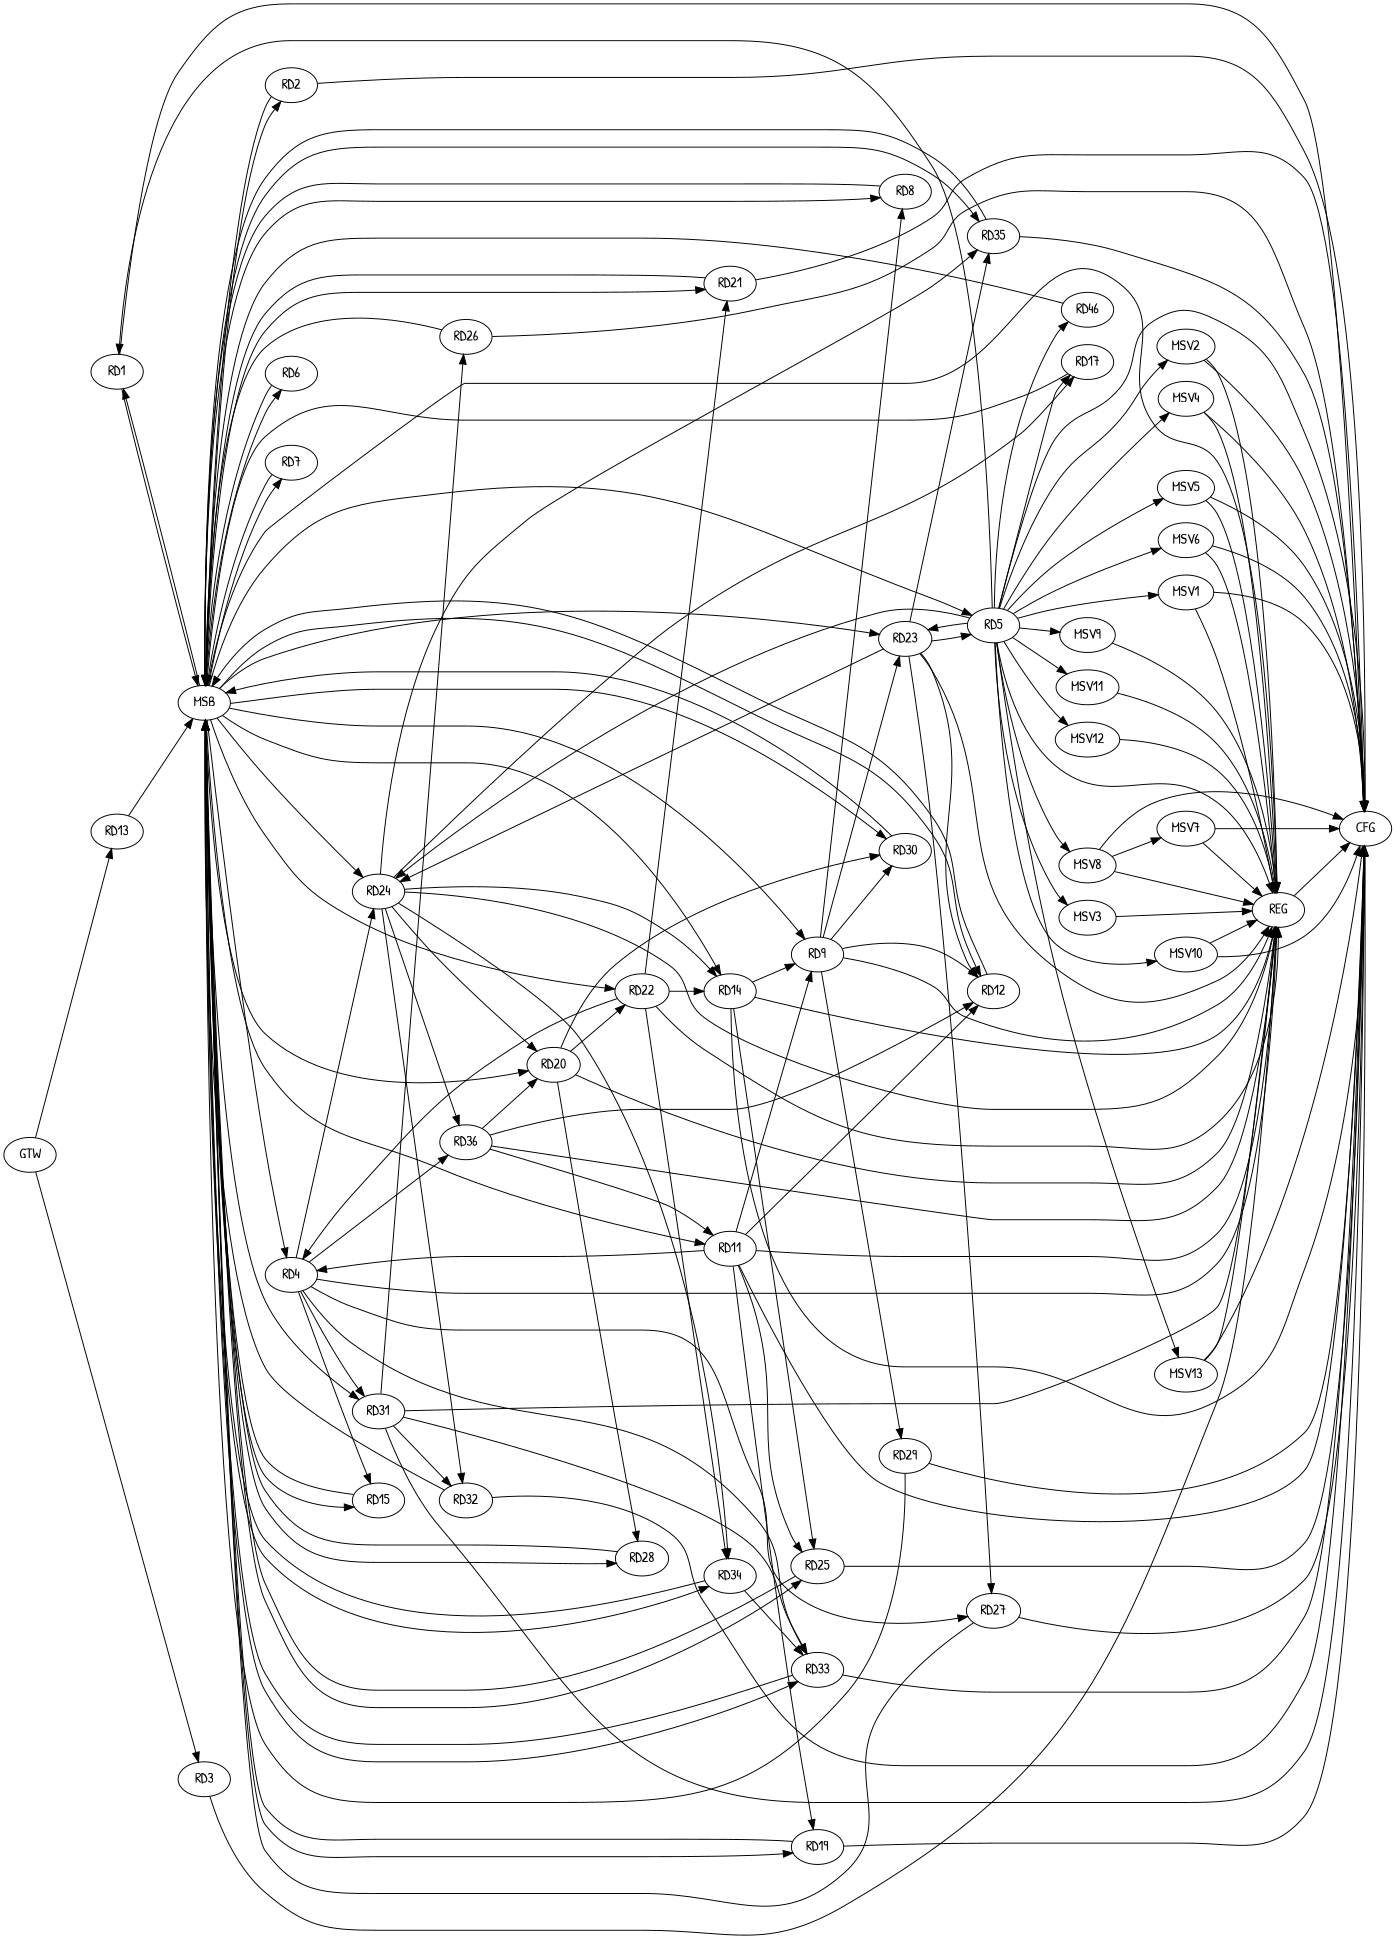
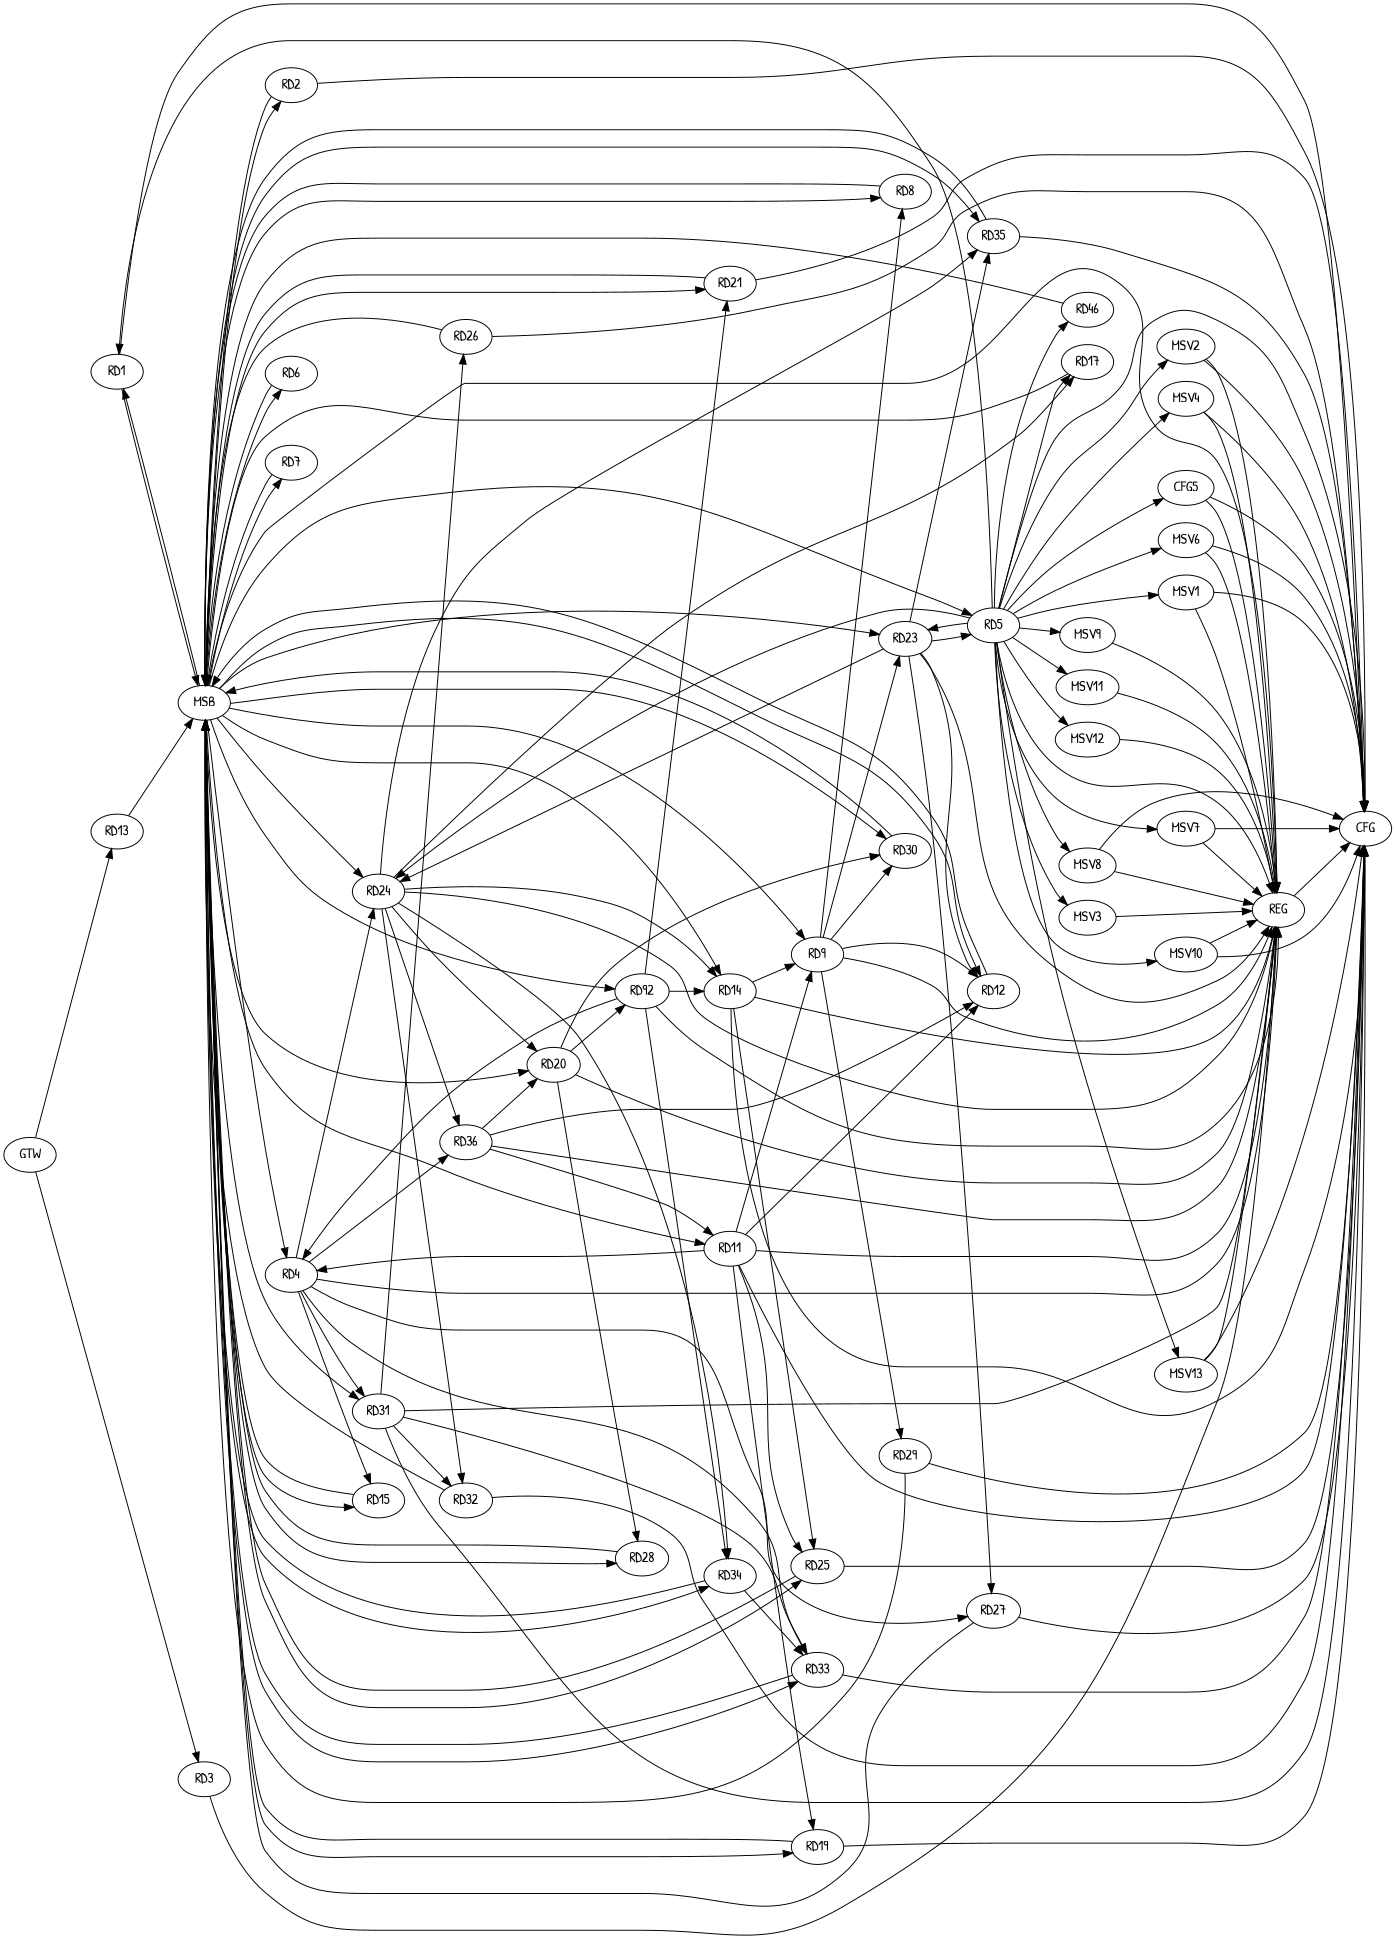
node "MSV5": label "MSV5" -> "CFG5"
edge "MSV8" -> "MSV7": now "RD5" -> "MSV7"
node "RD22": label "RD22" -> "RD92"
